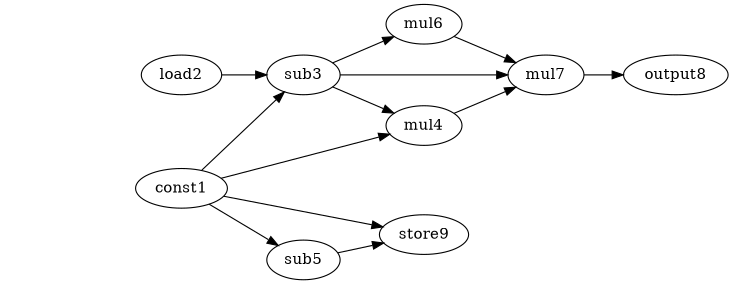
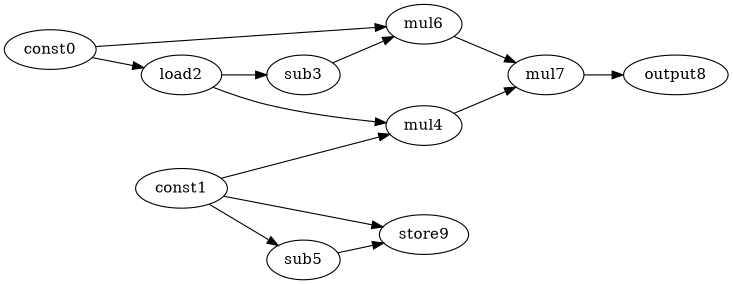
node "const0": added
edge "sub3" -> "mul7": removed
edge "sub3" -> "mul4": now "load2" -> "mul4"
edge "const1" -> "sub3": removed
